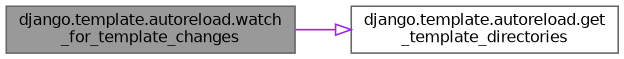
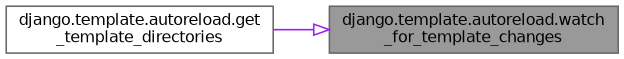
edge "django.template.autoreload.watch _for_template_changes" -> "django.template.autoreload.get _template_directories": reversed
